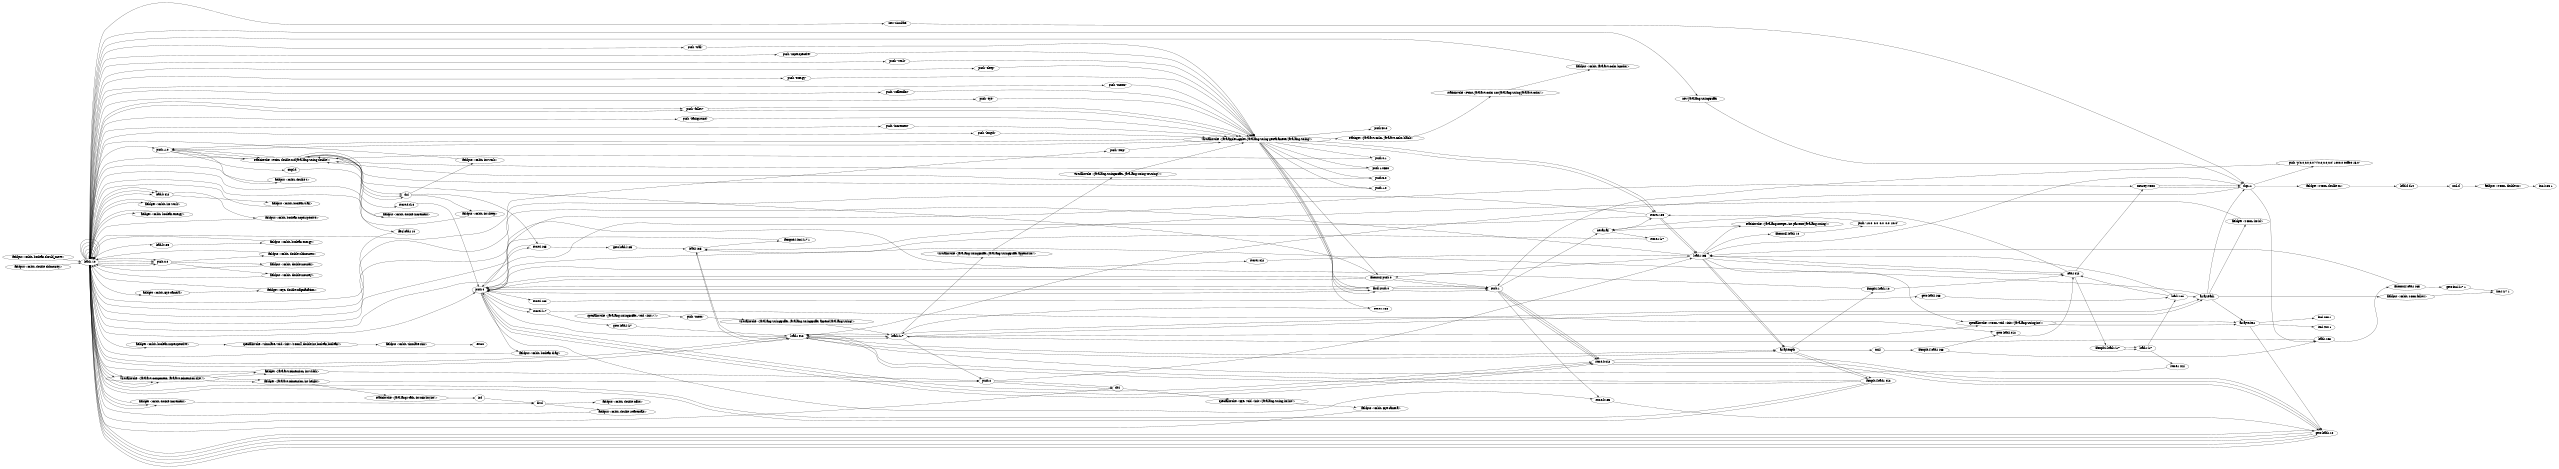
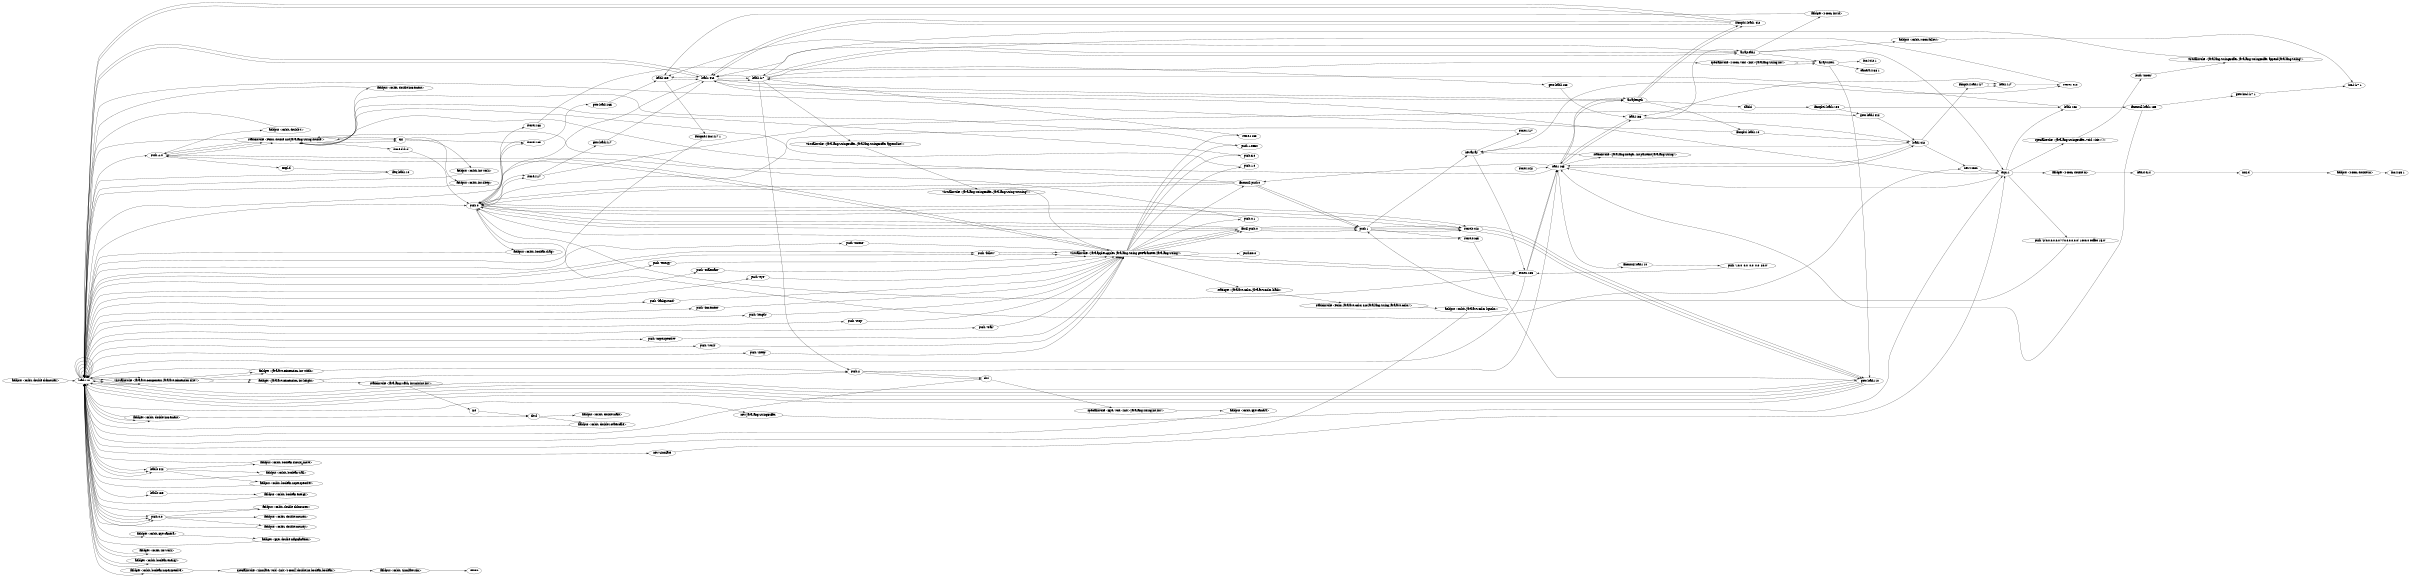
edge "newarray" -> "store.r $z2": added
edge "dup1.r" -> "specialinvoke <java.lang.StringBuffer: void <init>()>": added
node "mousey Moon": label "mousey Moon" -> "new Moon"
edge "fieldput <Orbit: double mousex>" -> "load.r r0": removed
edge "push 0" -> "store.i $z2": removed
edge "load.r r35" -> "specialinvoke <Moon: void <init>(java.lang.String,int)>": now "load.r r35" -> "load.i r38"
node "inc.i r38 1": label "inc.i r38 1" -> "camera.i r38 1"
node "mul.i": label "mul.i" -> "black.i"
edge "load.b $z2" -> "fieldput <Orbit: boolean should_move>": added
